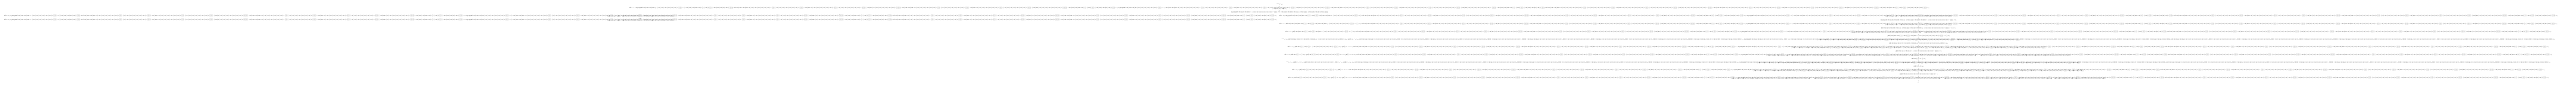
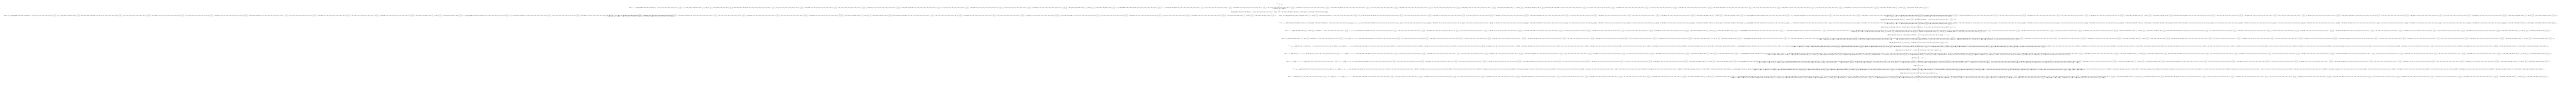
node "Leaf": removed
